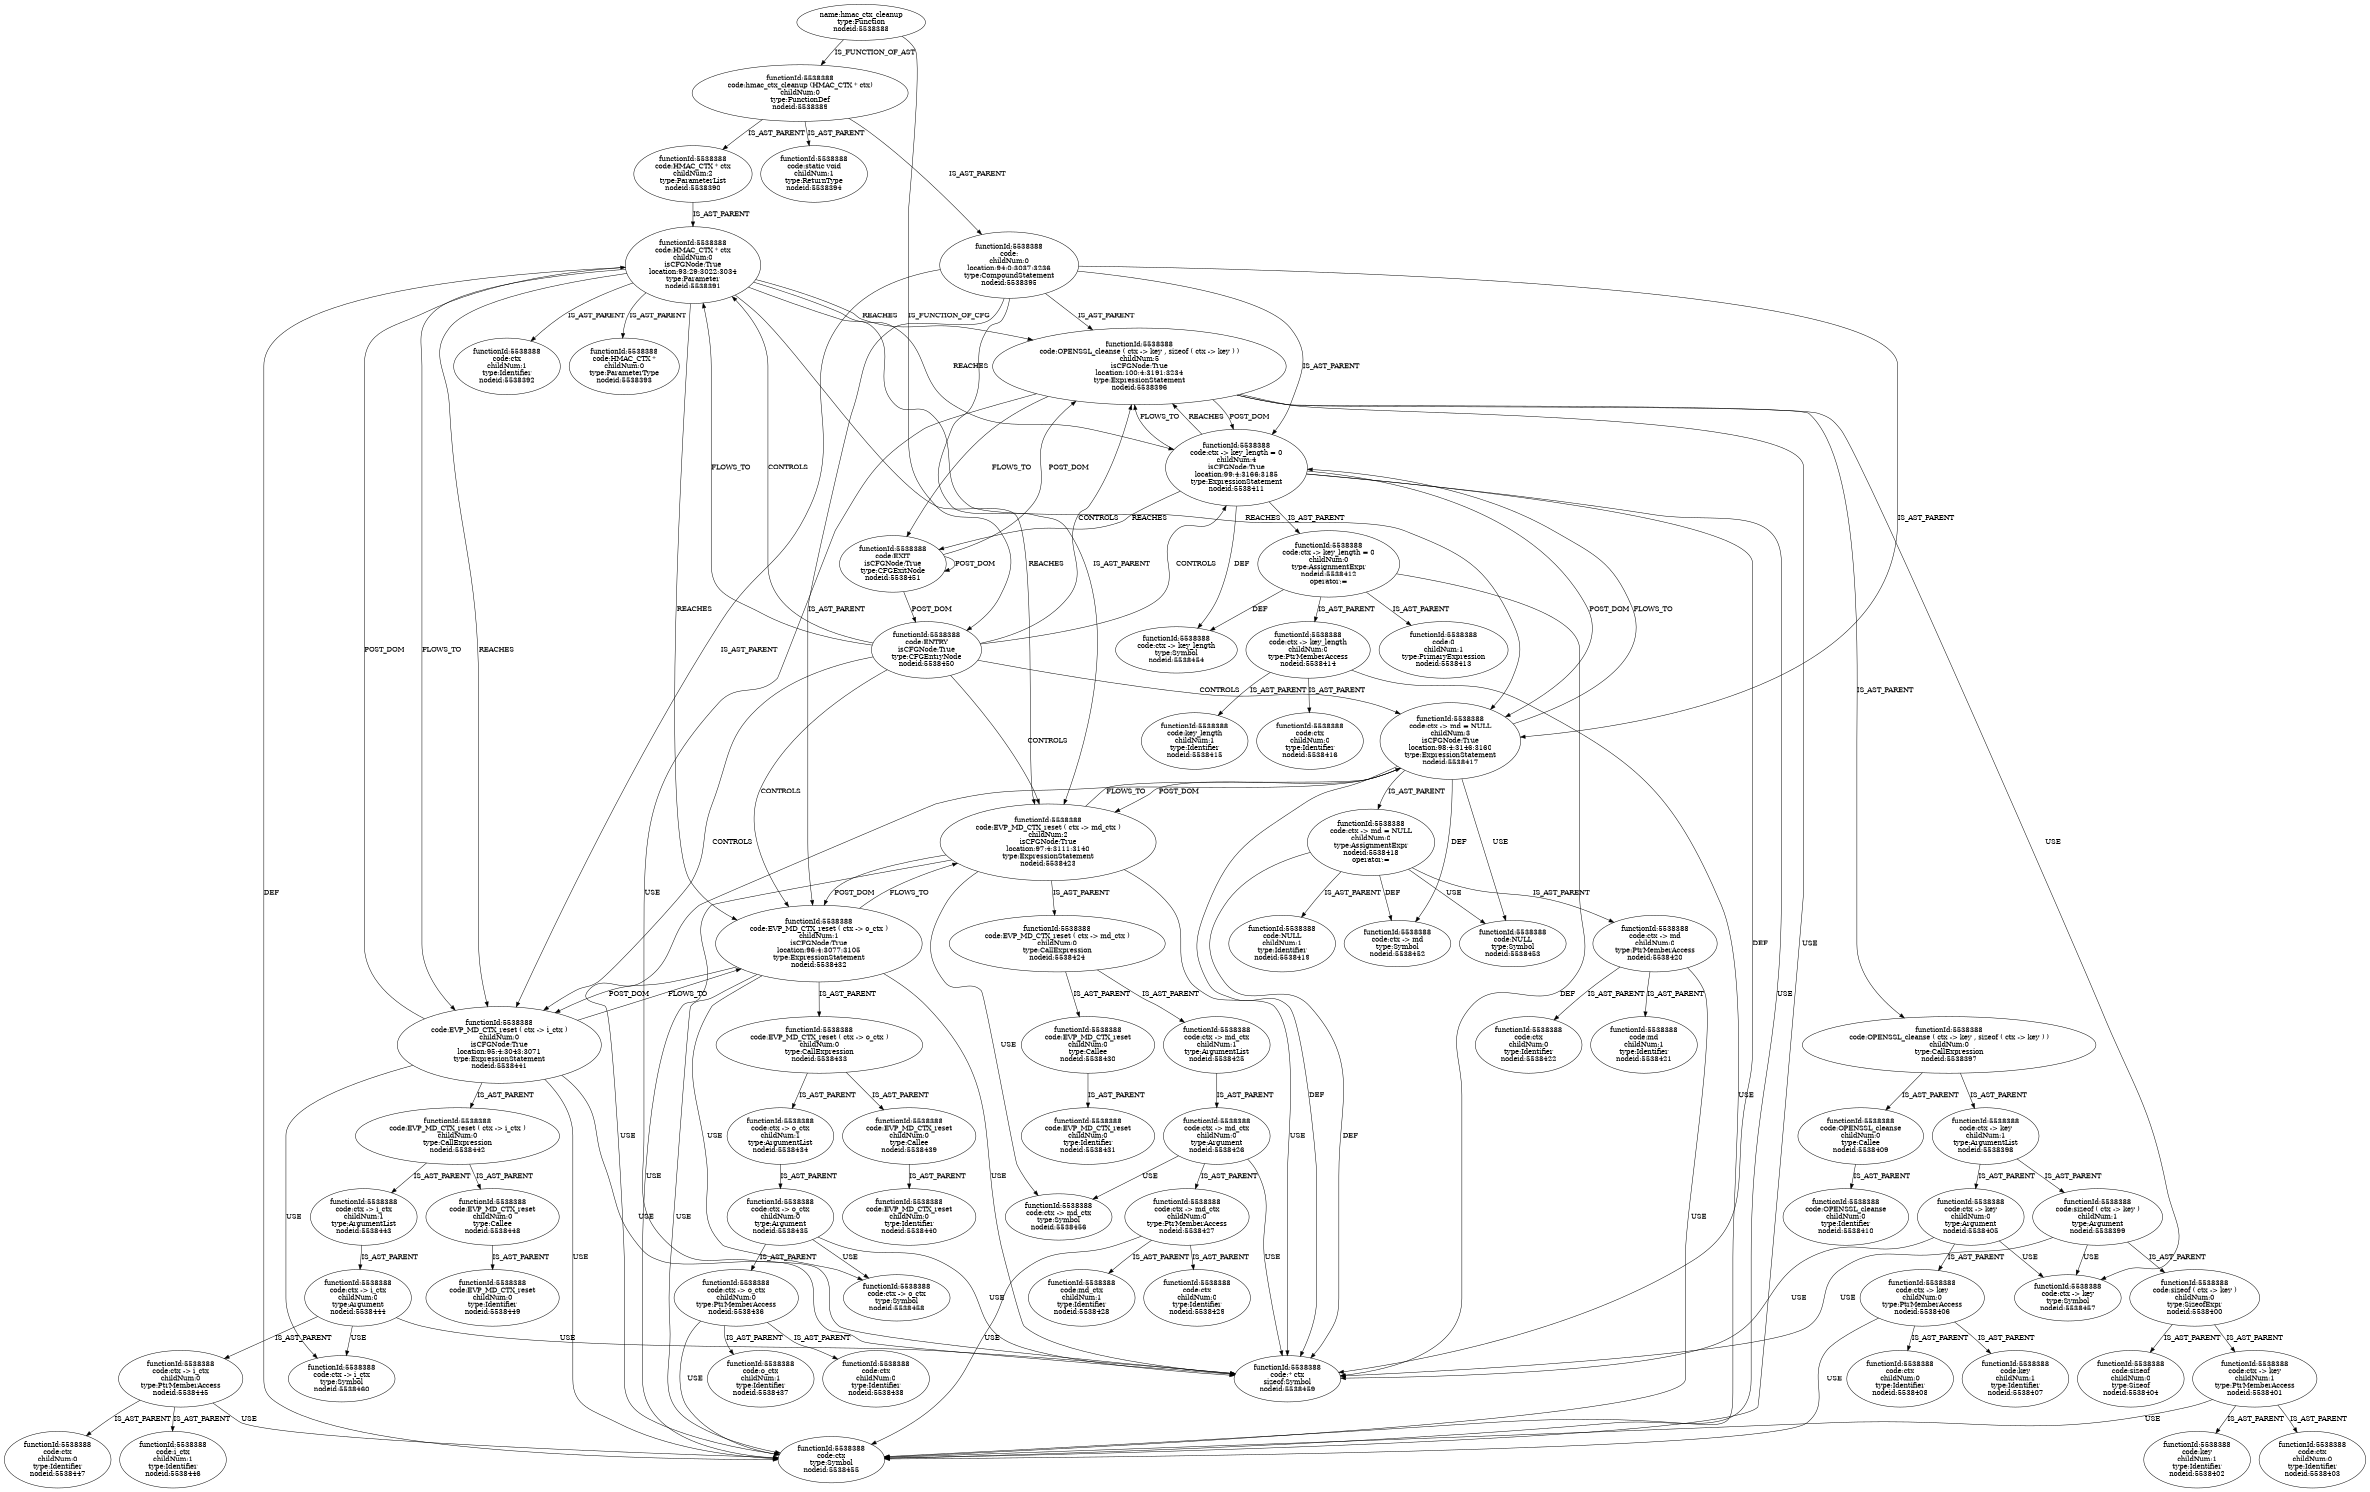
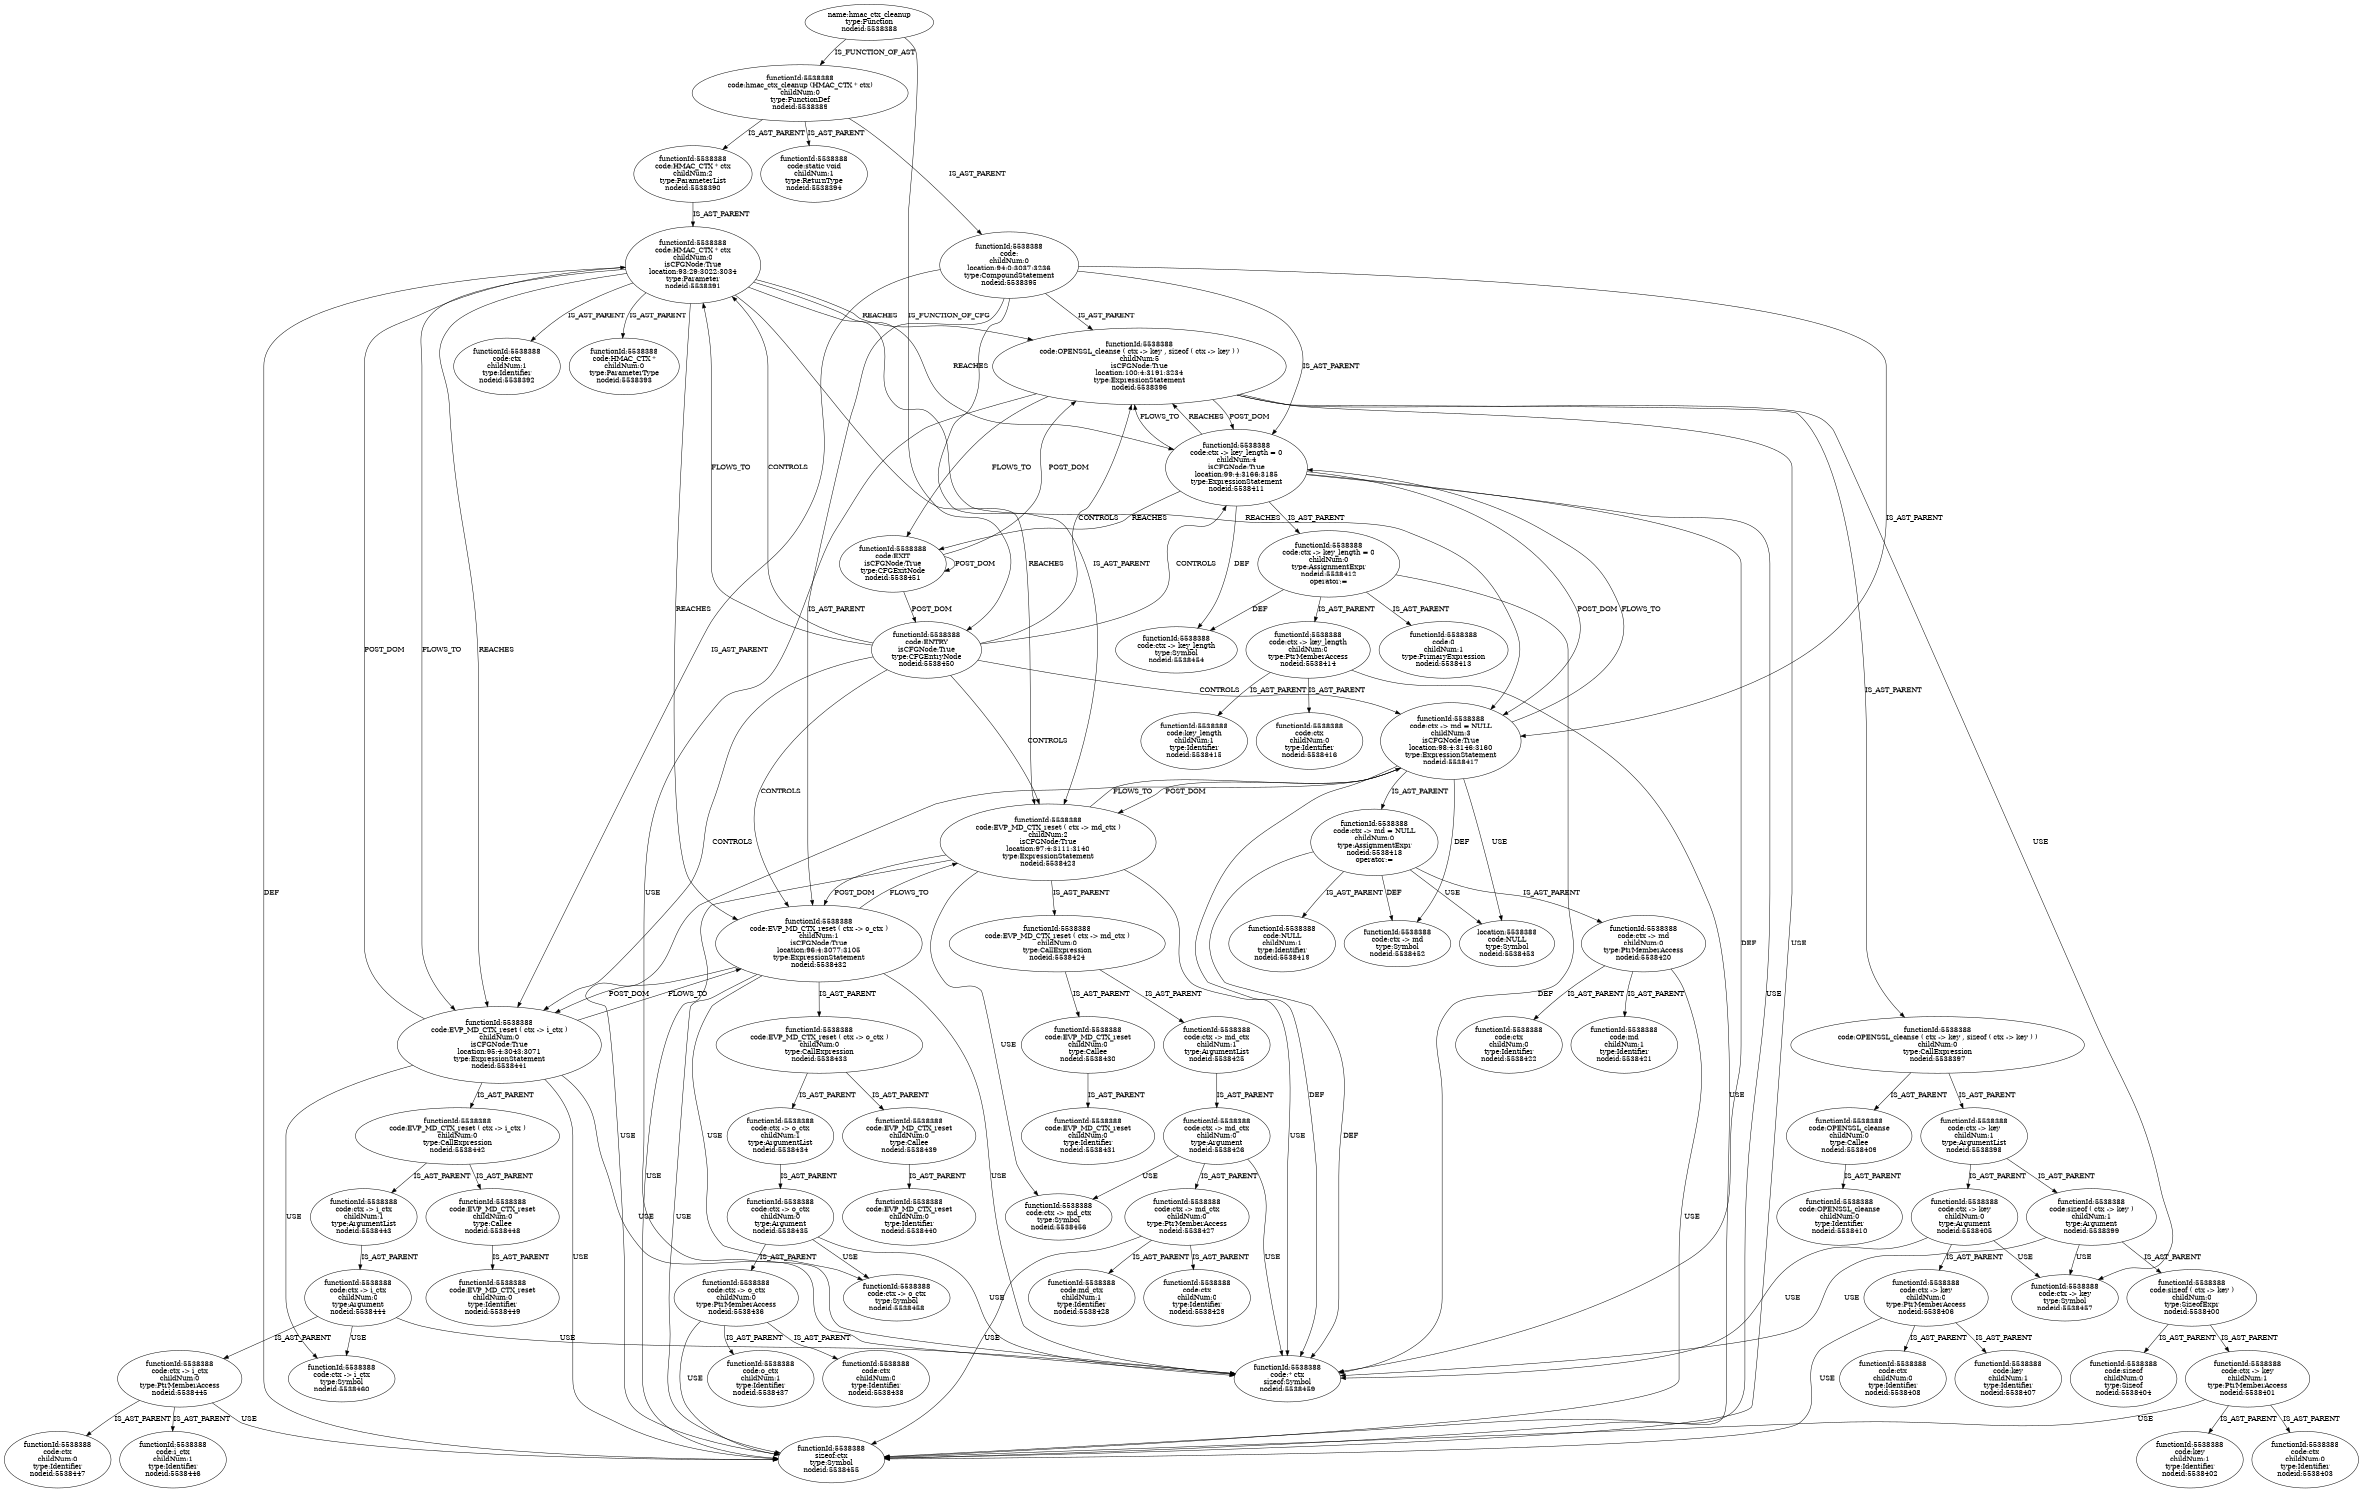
node "functionId:5538388 code:NULL type:Symbol nodeid:5538453": label "functionId:5538388 code:NULL type:Symbol nodeid:5538453" -> "location:5538388 code:NULL type:Symbol nodeid:5538453"
node "functionId:5538388 code:ctx type:Symbol nodeid:5538455": label "functionId:5538388 code:ctx type:Symbol nodeid:5538455" -> "functionId:5538388 sizeof:ctx type:Symbol nodeid:5538455"
